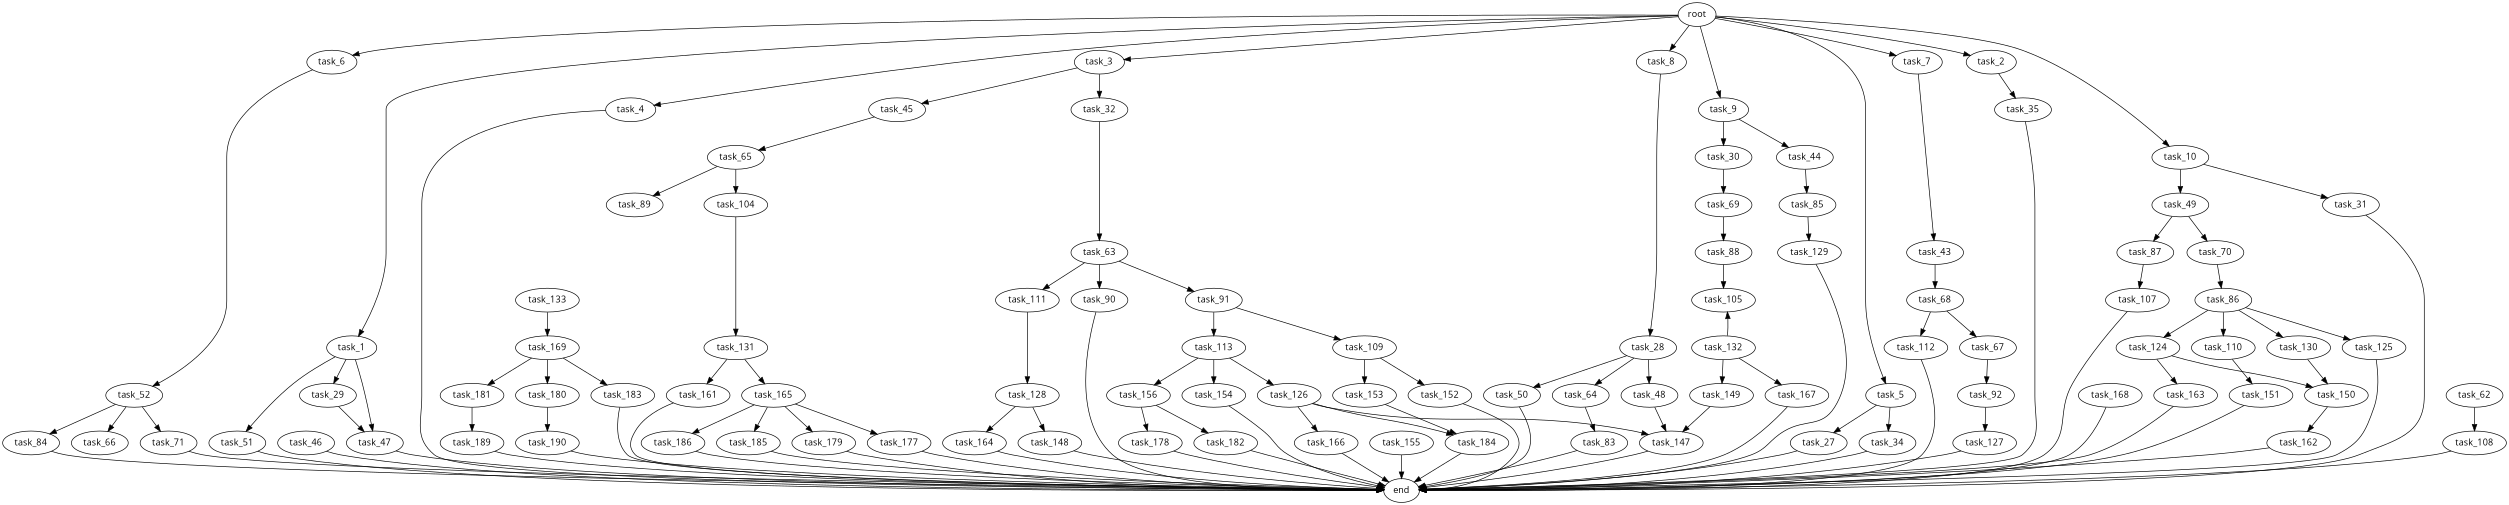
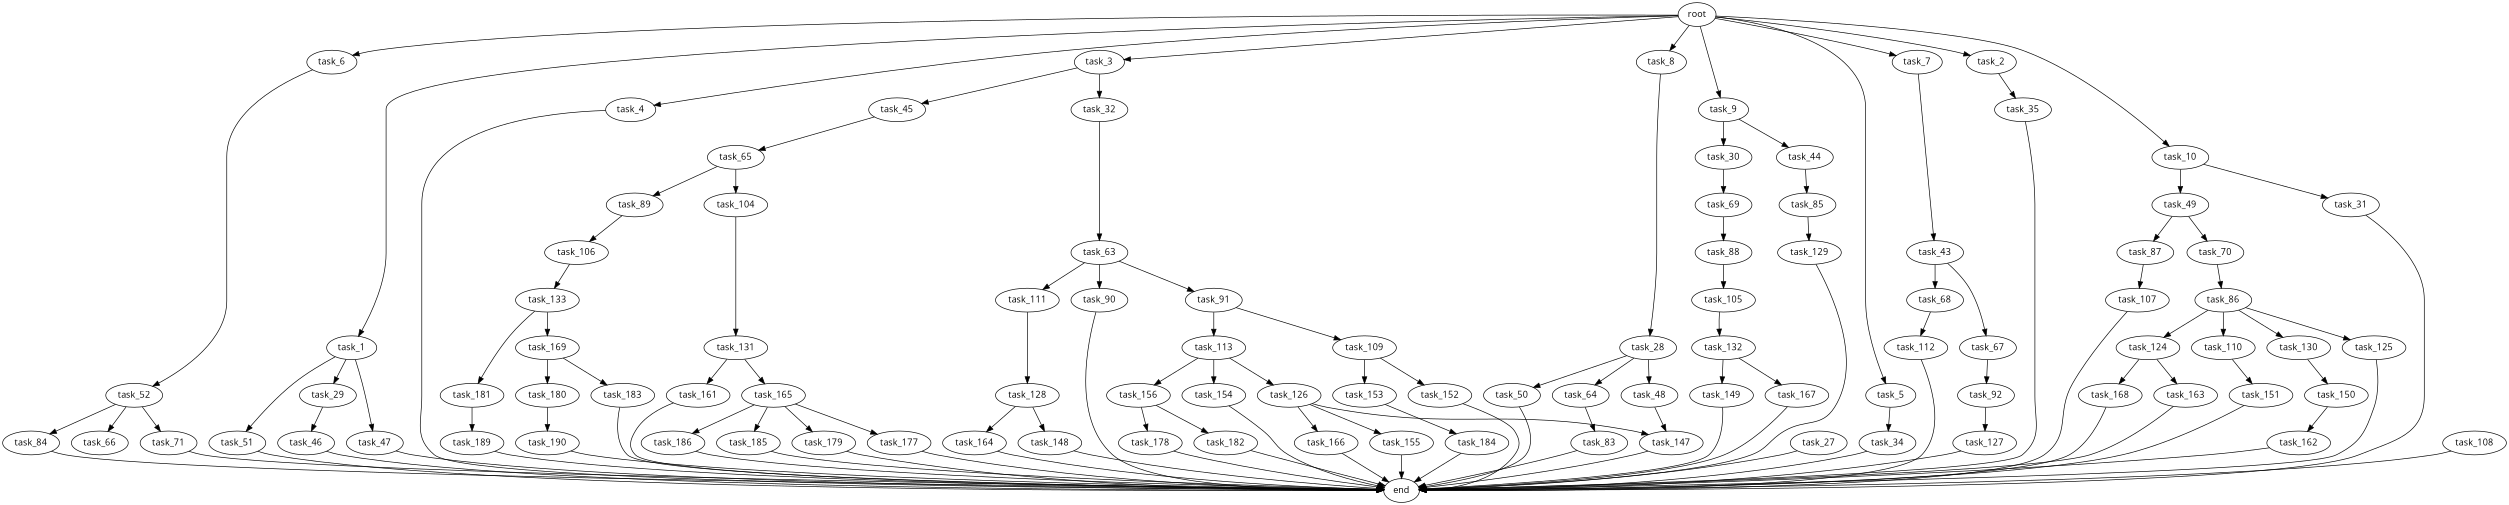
node "task_106": added
edge "task_68" -> "task_67": now "task_43" -> "task_67"
edge "task_132" -> "task_105": reversed
edge "task_169" -> "task_181": now "task_133" -> "task_181"
edge "task_124" -> "task_150": now "task_124" -> "task_168"
node "task_62": removed
edge "task_29" -> "task_47": now "task_29" -> "task_46"
edge "task_149" -> "task_147": now "task_149" -> "end"
edge "task_5" -> "task_27": removed
edge "task_126" -> "task_184": now "task_126" -> "task_155"
